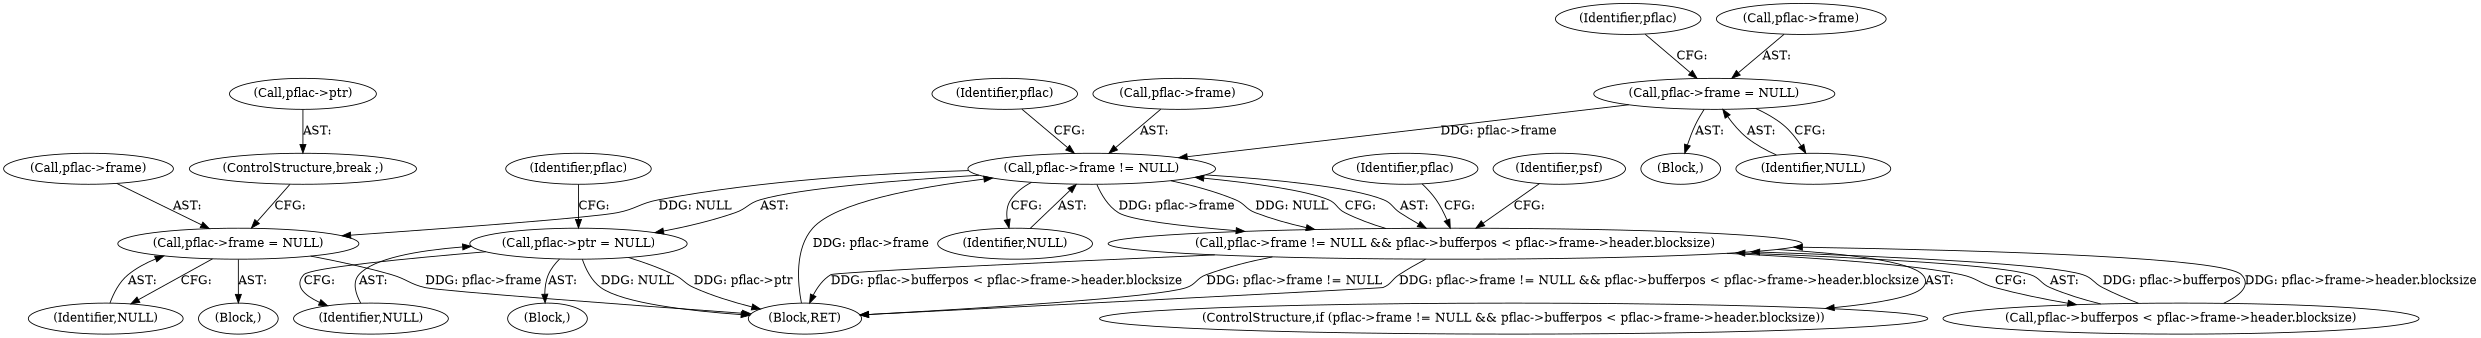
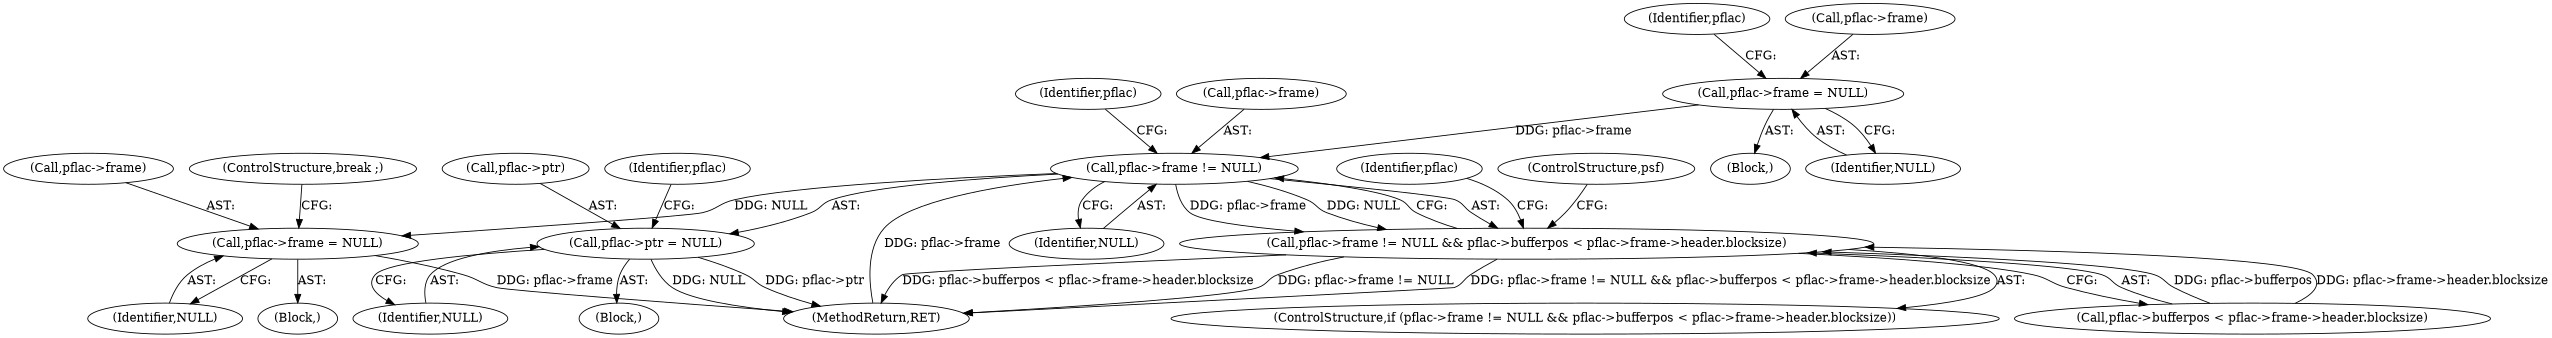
edge "(Call,pflac->ptr)" -> "(ControlStructure,break ;)": now "(Call,pflac->ptr)" -> "(Call,pflac->ptr = NULL)"
node "(Identifier,psf)": label "(Identifier,psf)" -> "(ControlStructure,psf)"
node "(Block,RET)": label "(Block,RET)" -> "(MethodReturn,RET)"
